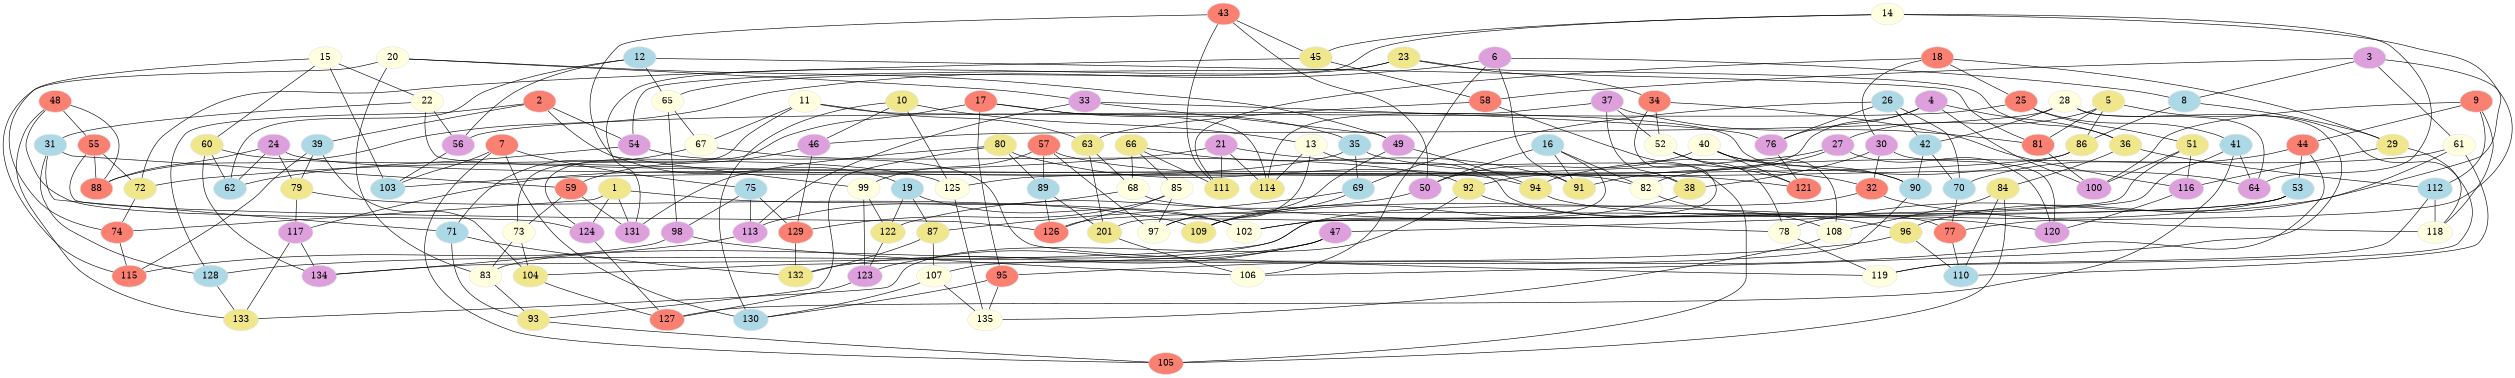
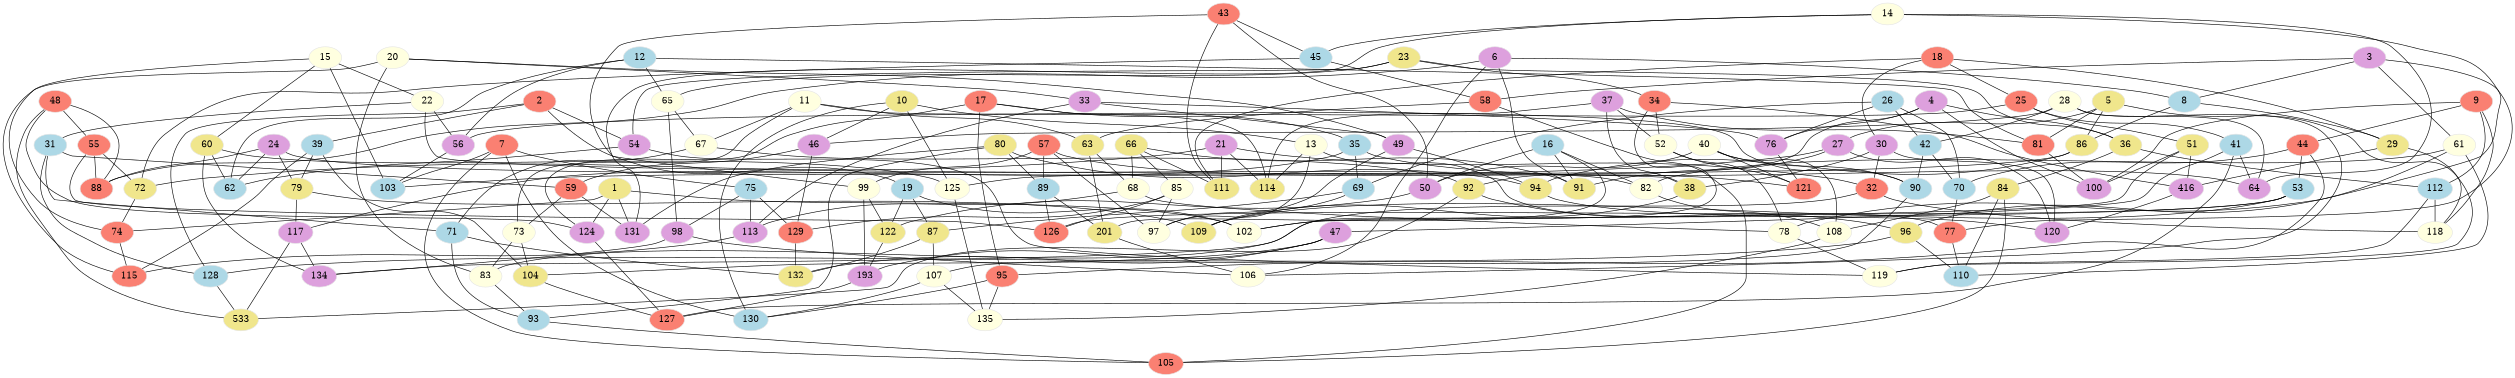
node "45": fillcolor khaki -> lightblue
node "116": label "116" -> "416"
node "123": label "123" -> "193"
node "133": label "133" -> "533"
node "93": fillcolor khaki -> lightblue
